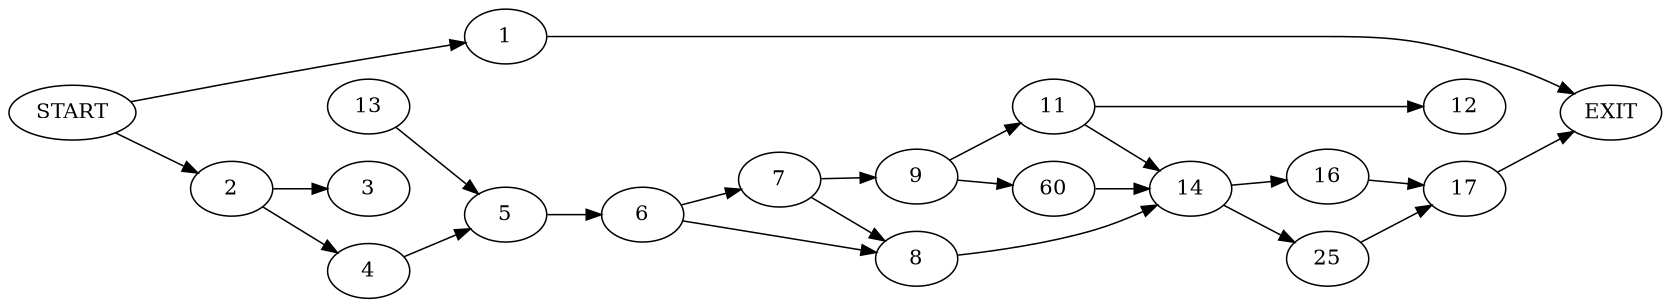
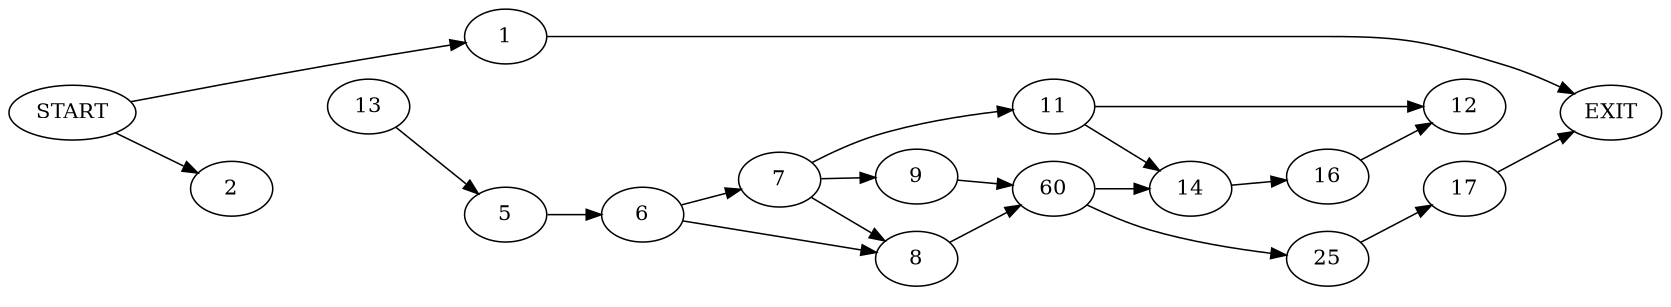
edge "9" -> "11": now "7" -> "11"
edge "16" -> "17": now "16" -> "12"
node "3": removed
edge "14" -> "25": now "60" -> "25"
edge "8" -> "14": now "8" -> "60"
node "4": removed
